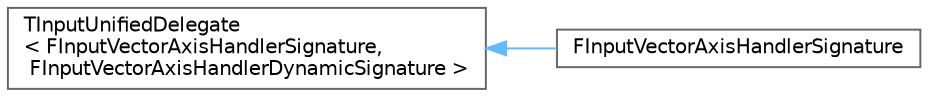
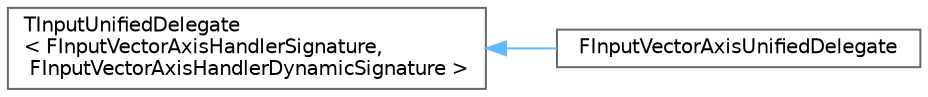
node "FInputVectorAxisHandlerSignature": label "FInputVectorAxisHandlerSignature" -> "FInputVectorAxisUnifiedDelegate"
